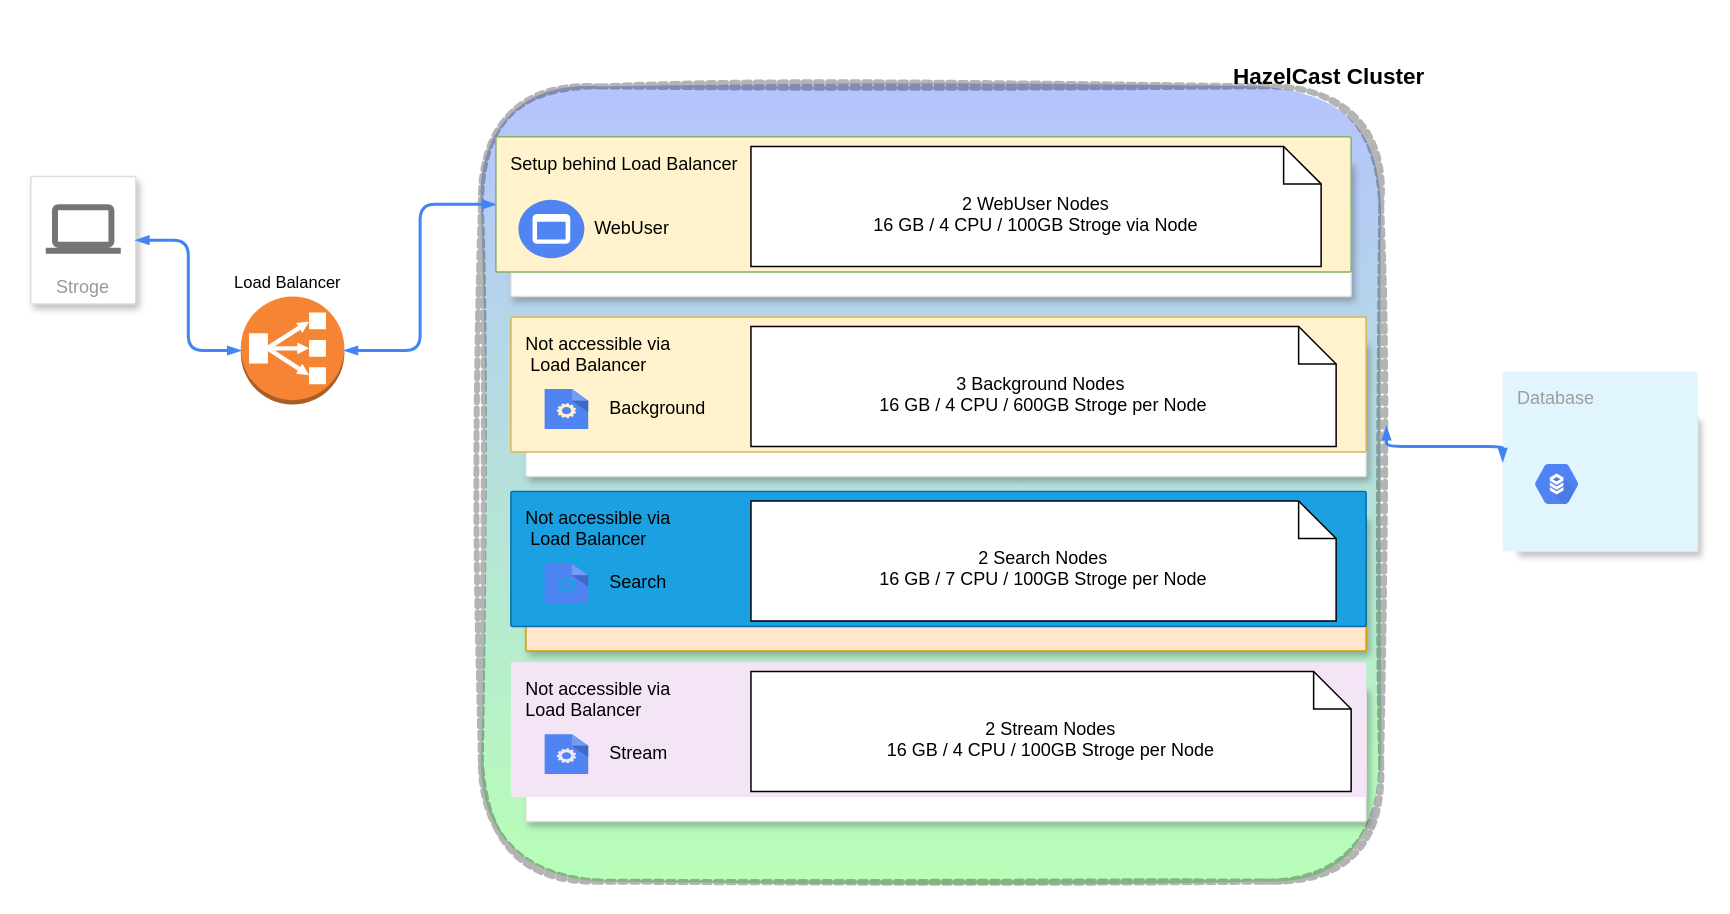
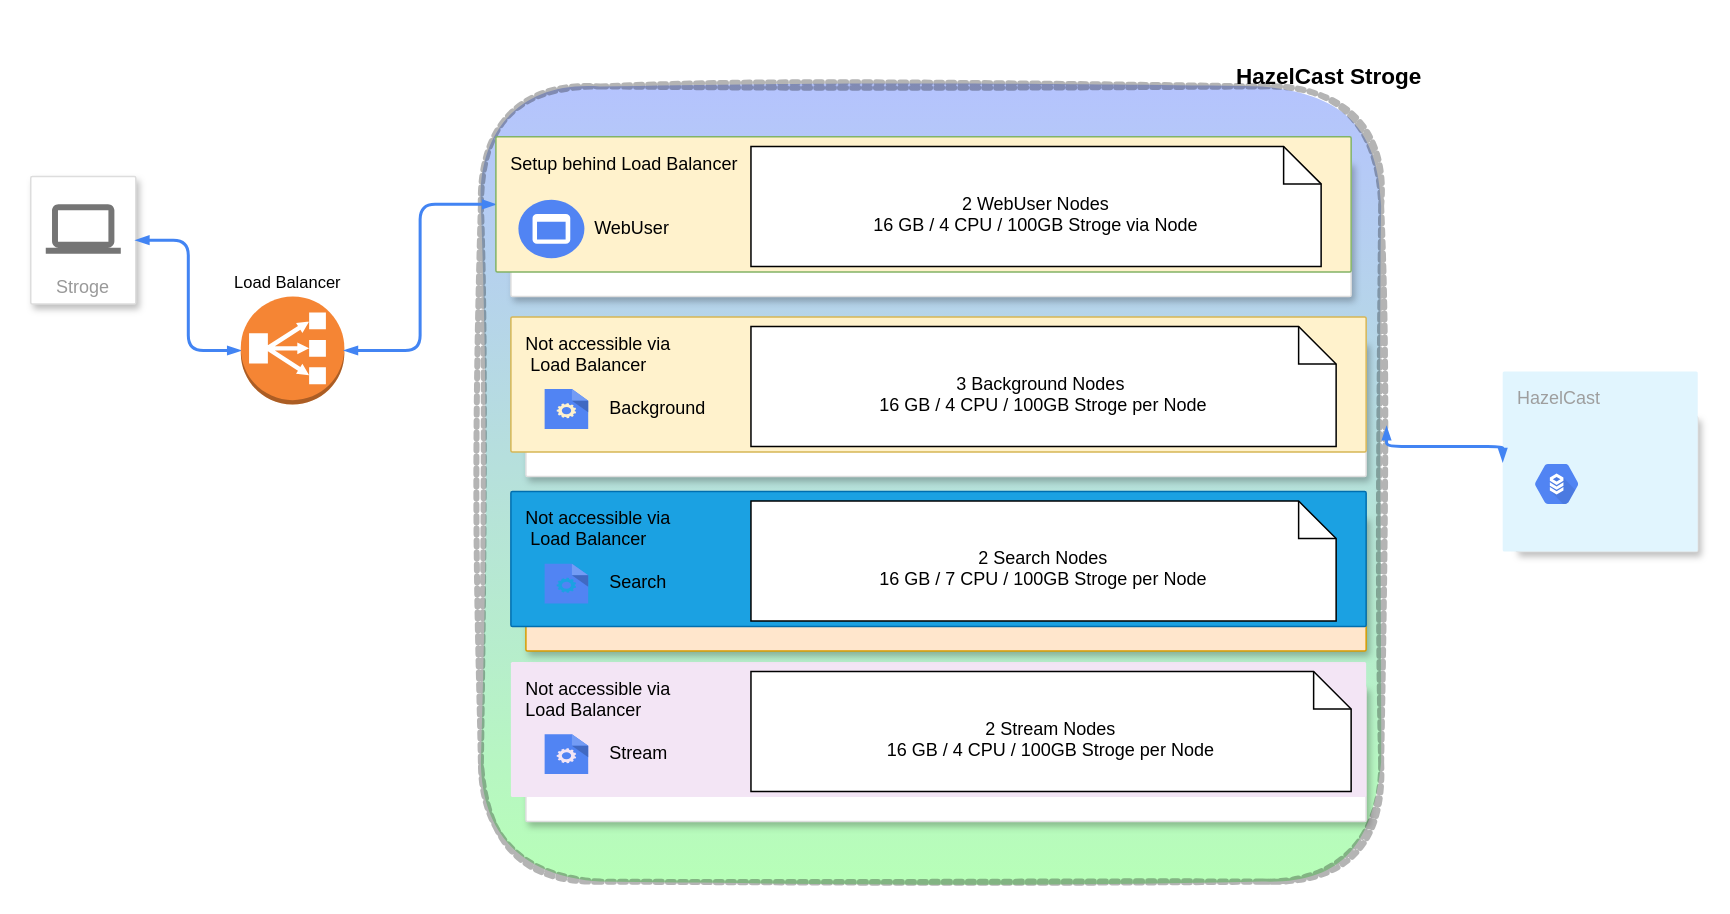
node "HazelCast Cluster": label "HazelCast Cluster" -> "HazelCast Stroge"
node "3 Background Nodes 16 GB / 4 CPU / 600GB Stroge per Node": label "3 Background Nodes 16 GB / 4 CPU / 600GB Stroge per Node" -> "3 Background Nodes 16 GB / 4 CPU / 100GB Stroge per Node"
node "Database": label "Database" -> "HazelCast"
